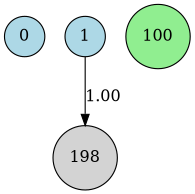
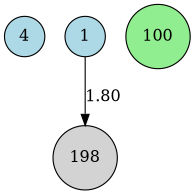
node "0": label "0" -> "4"
edge "1" -> "198": label "1.00" -> "1.80"
